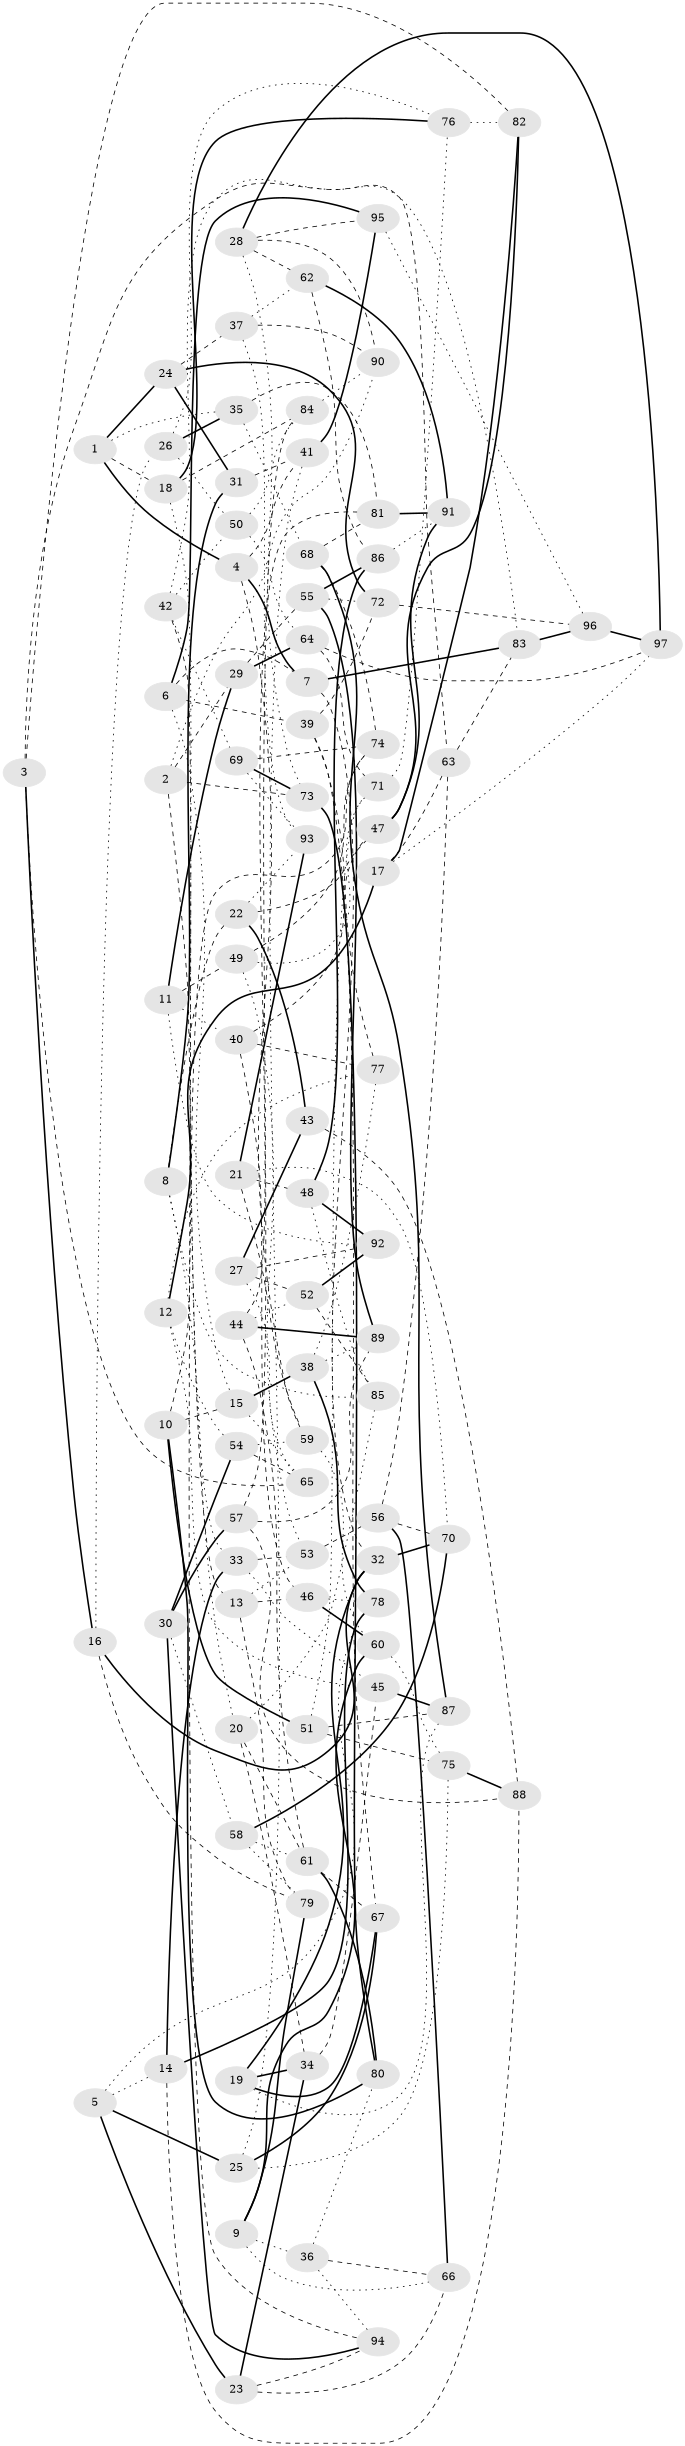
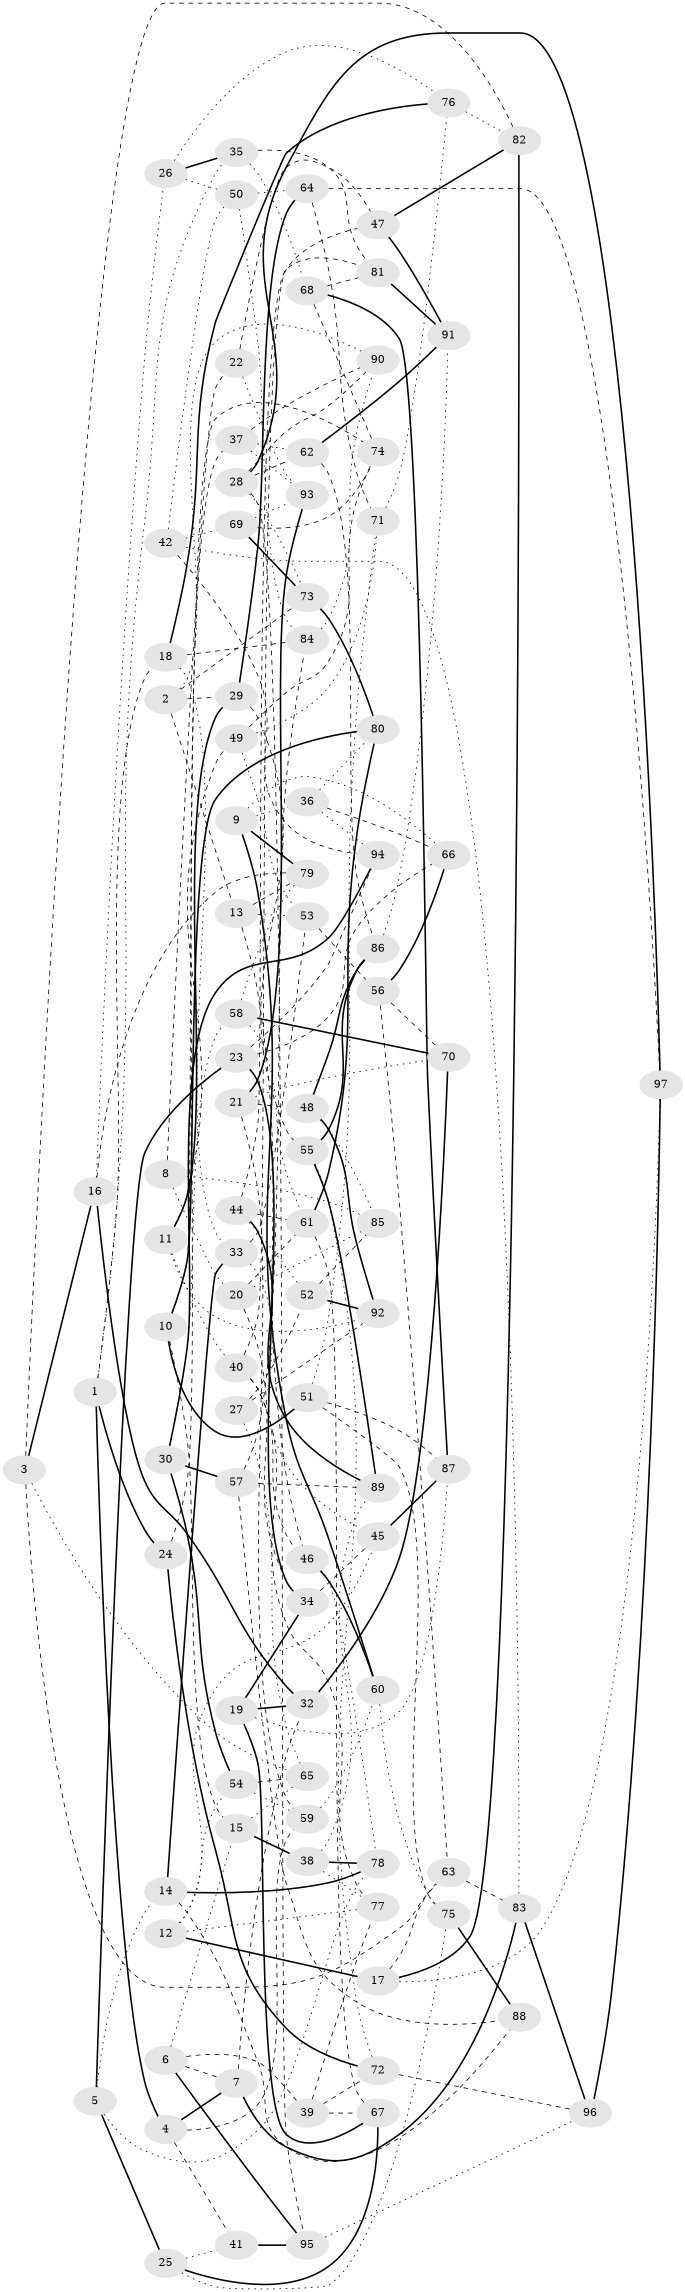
node "31": removed
node "43": removed
edge "3" -- "65": style dashed -> dotted
